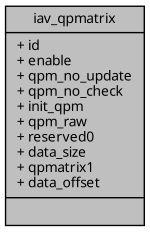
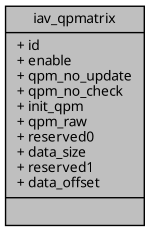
node "iav_qpmatrix": text "+ qpmatrix1" -> "+ reserved1"
